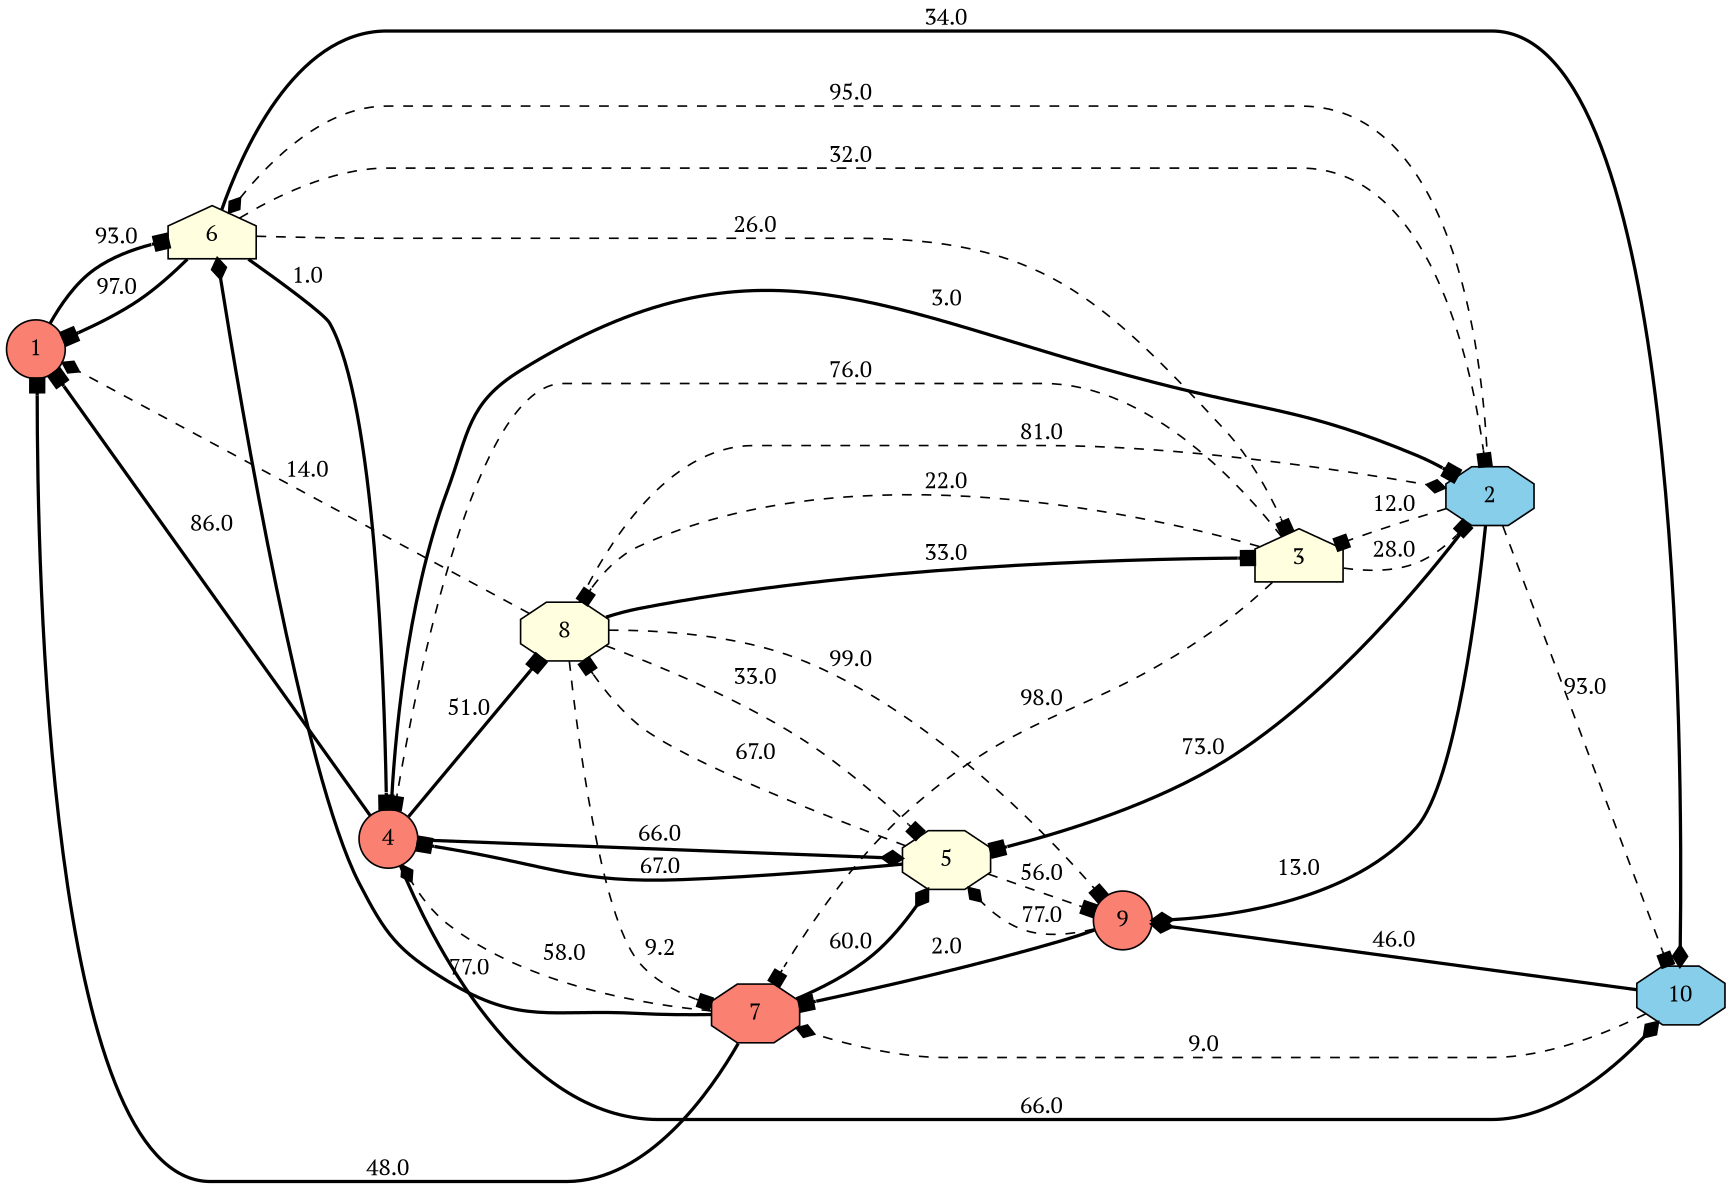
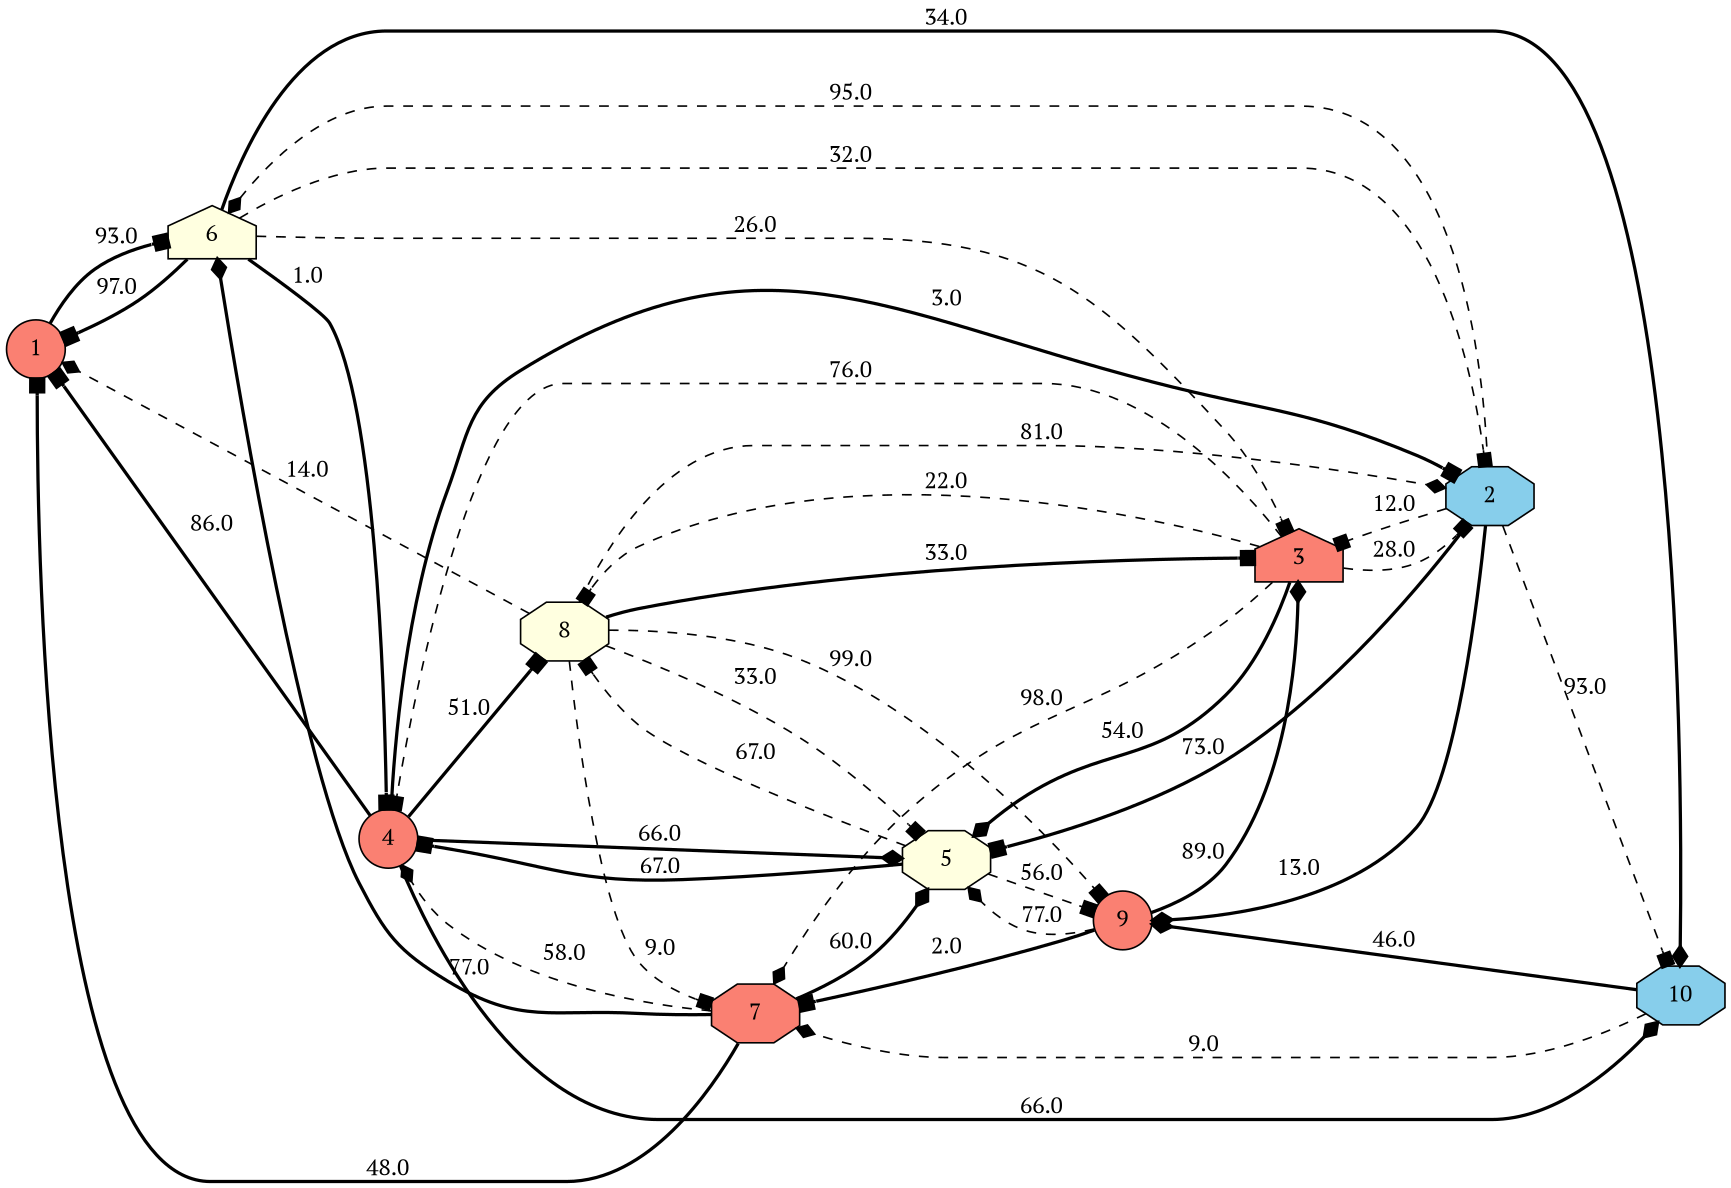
node "3": fillcolor lightyellow -> salmon
edge "3" -> "5": added, label "54.0"
edge "3" -> "7": arrowhead box -> diamond
edge "9" -> "3": added, label "89.0"
edge "8" -> "7": label "9.2" -> "9.0"
